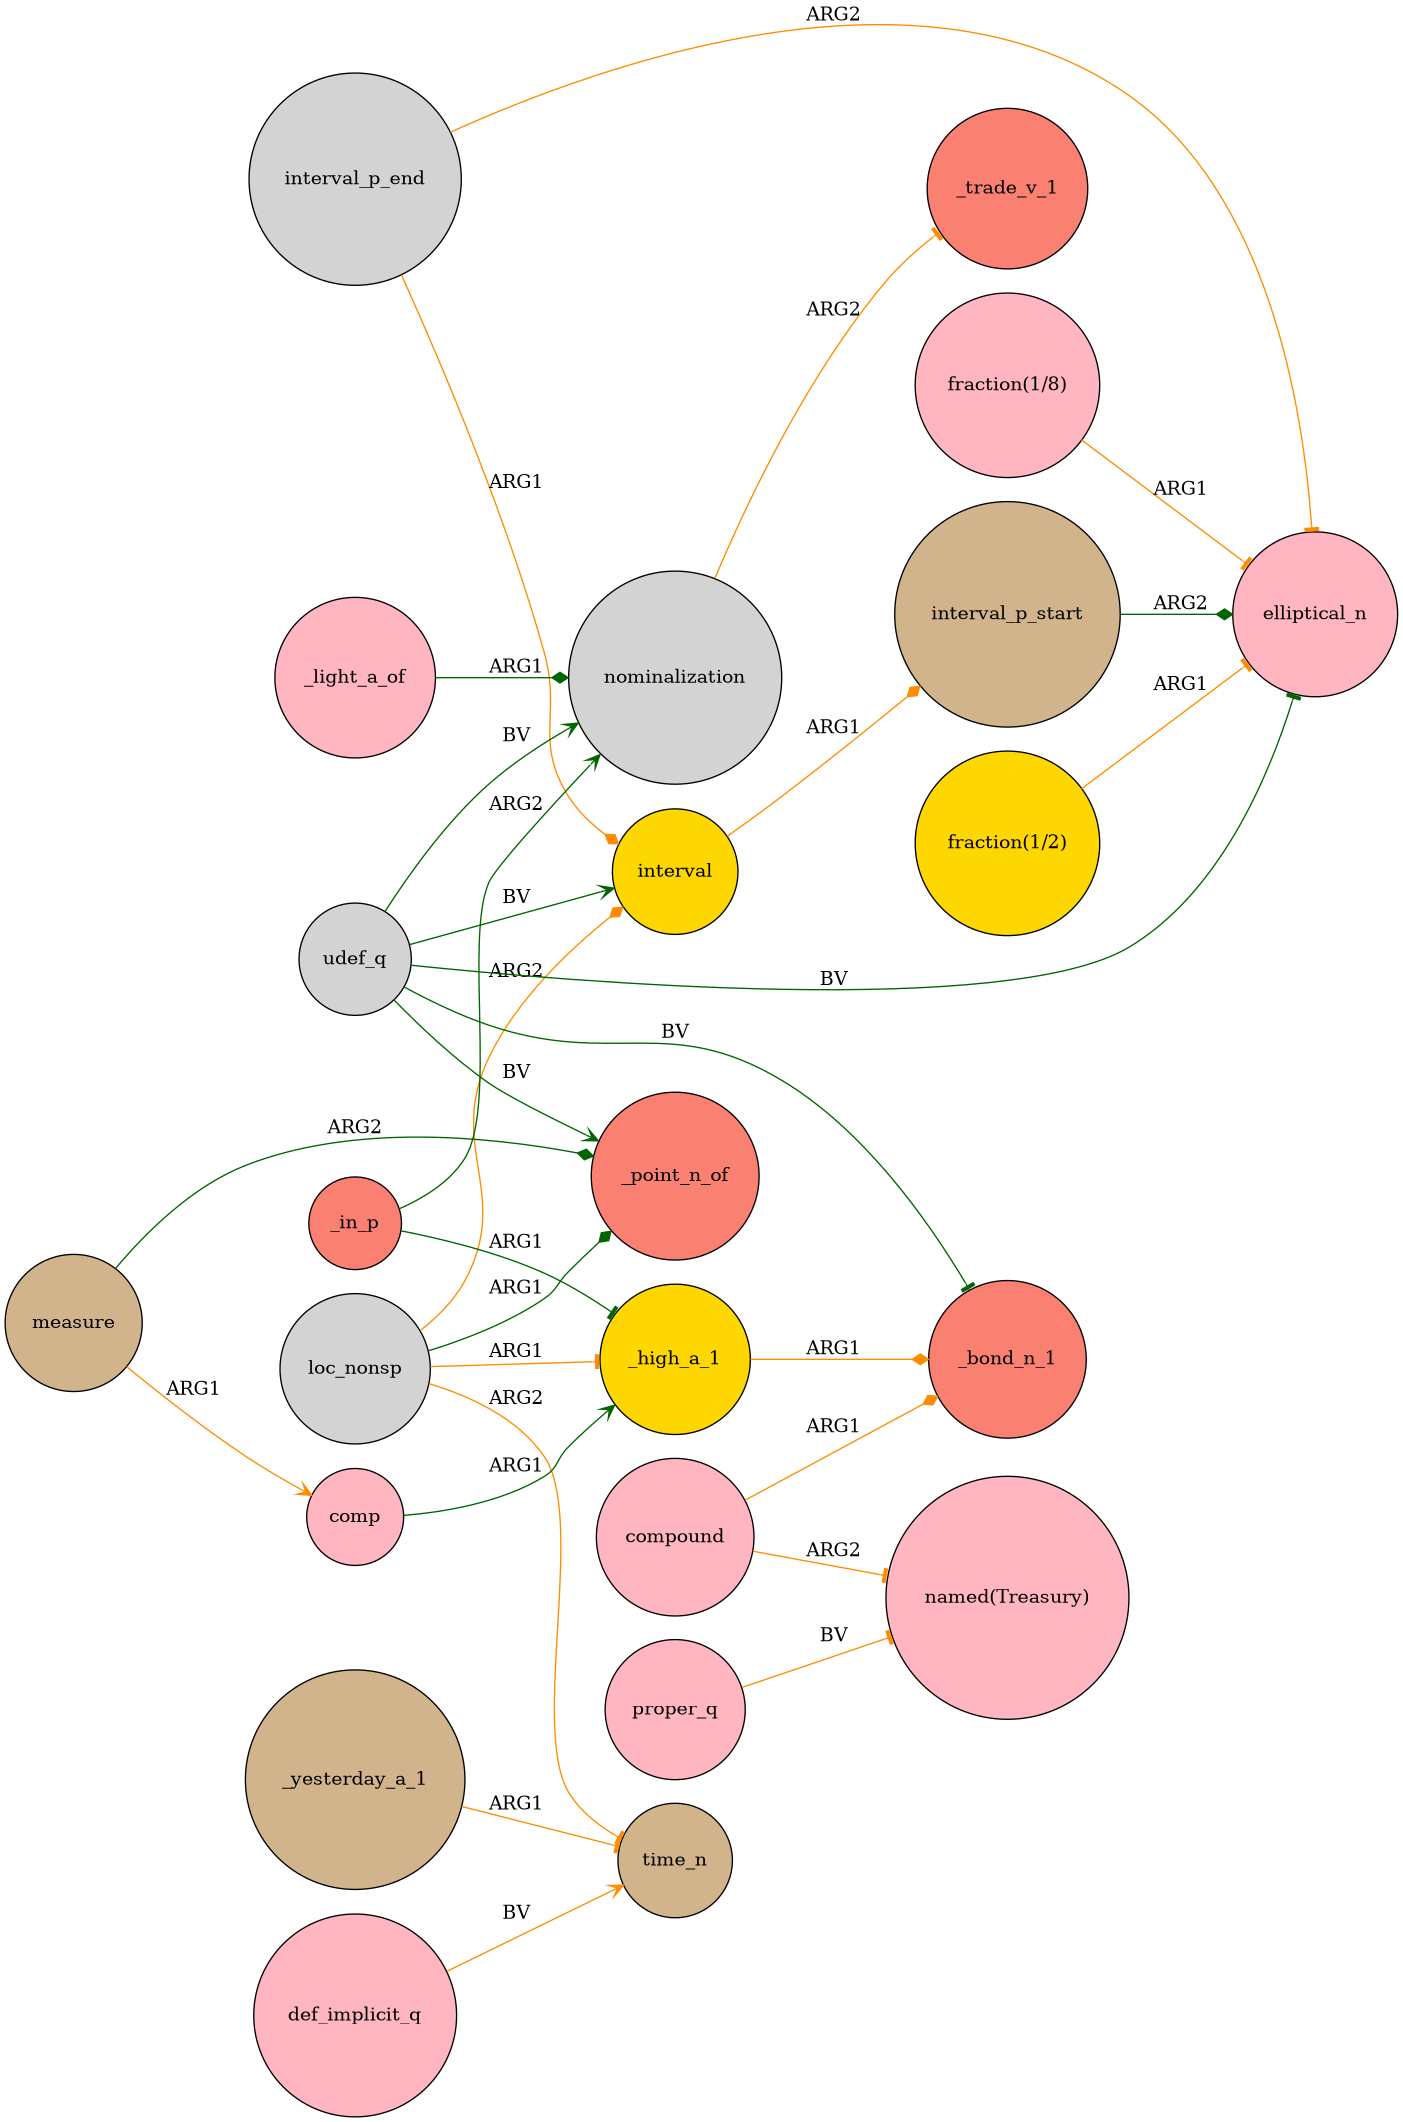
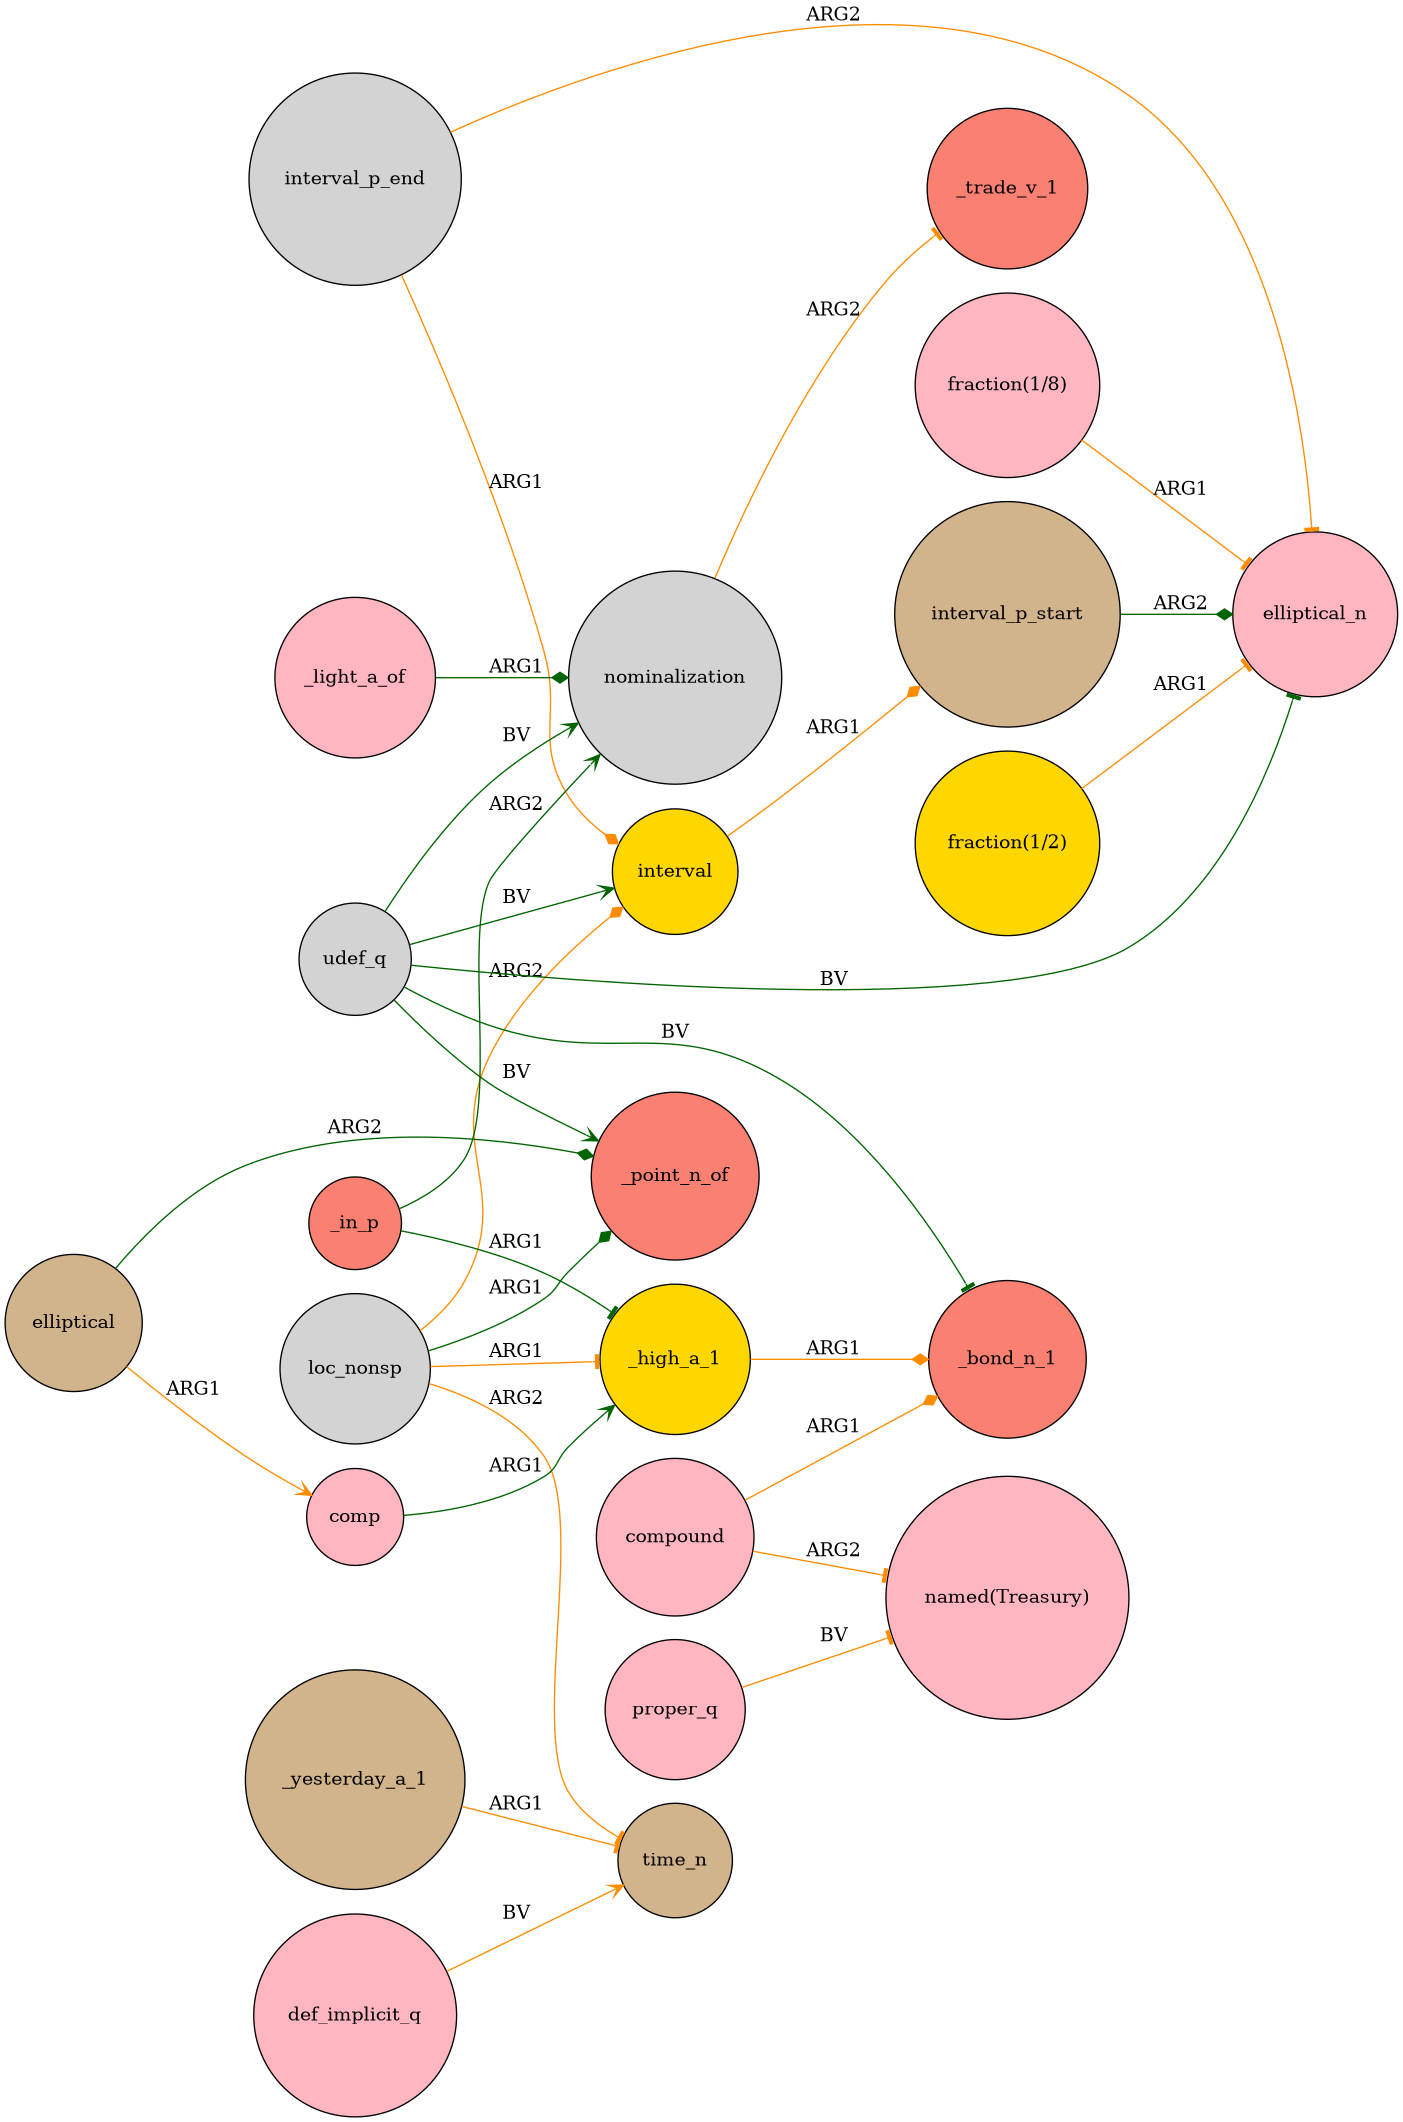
node "measure": label "measure" -> "elliptical"
